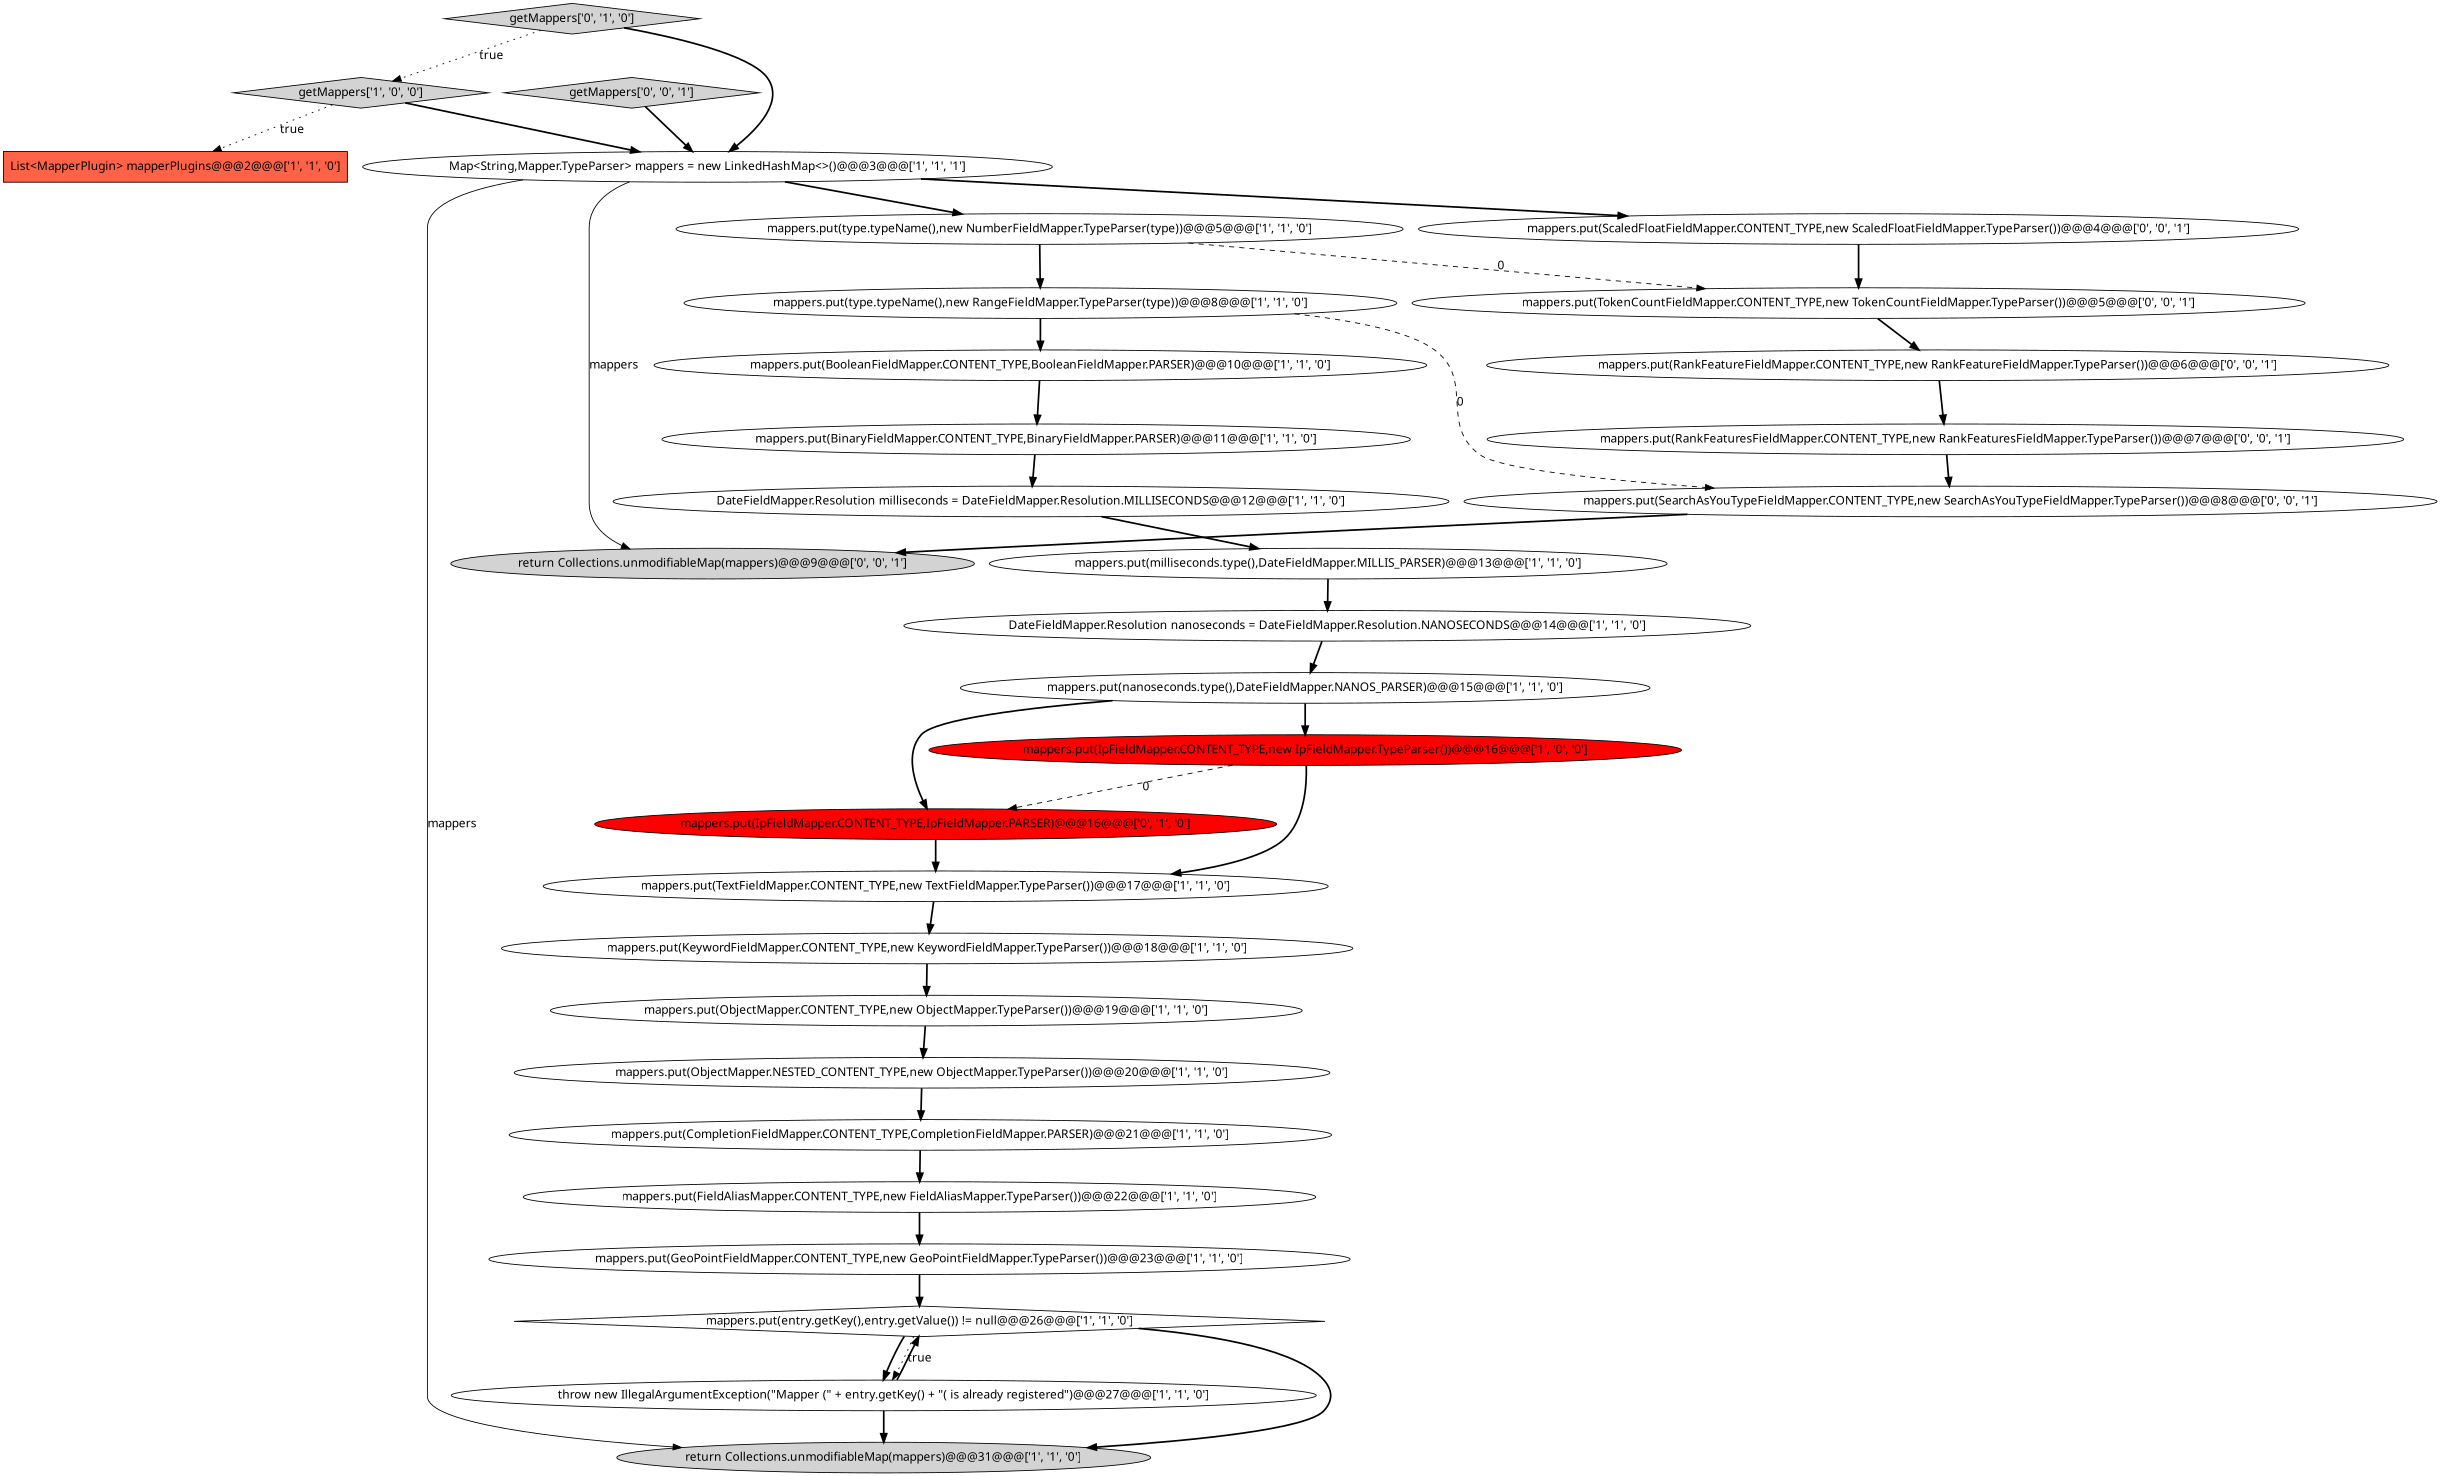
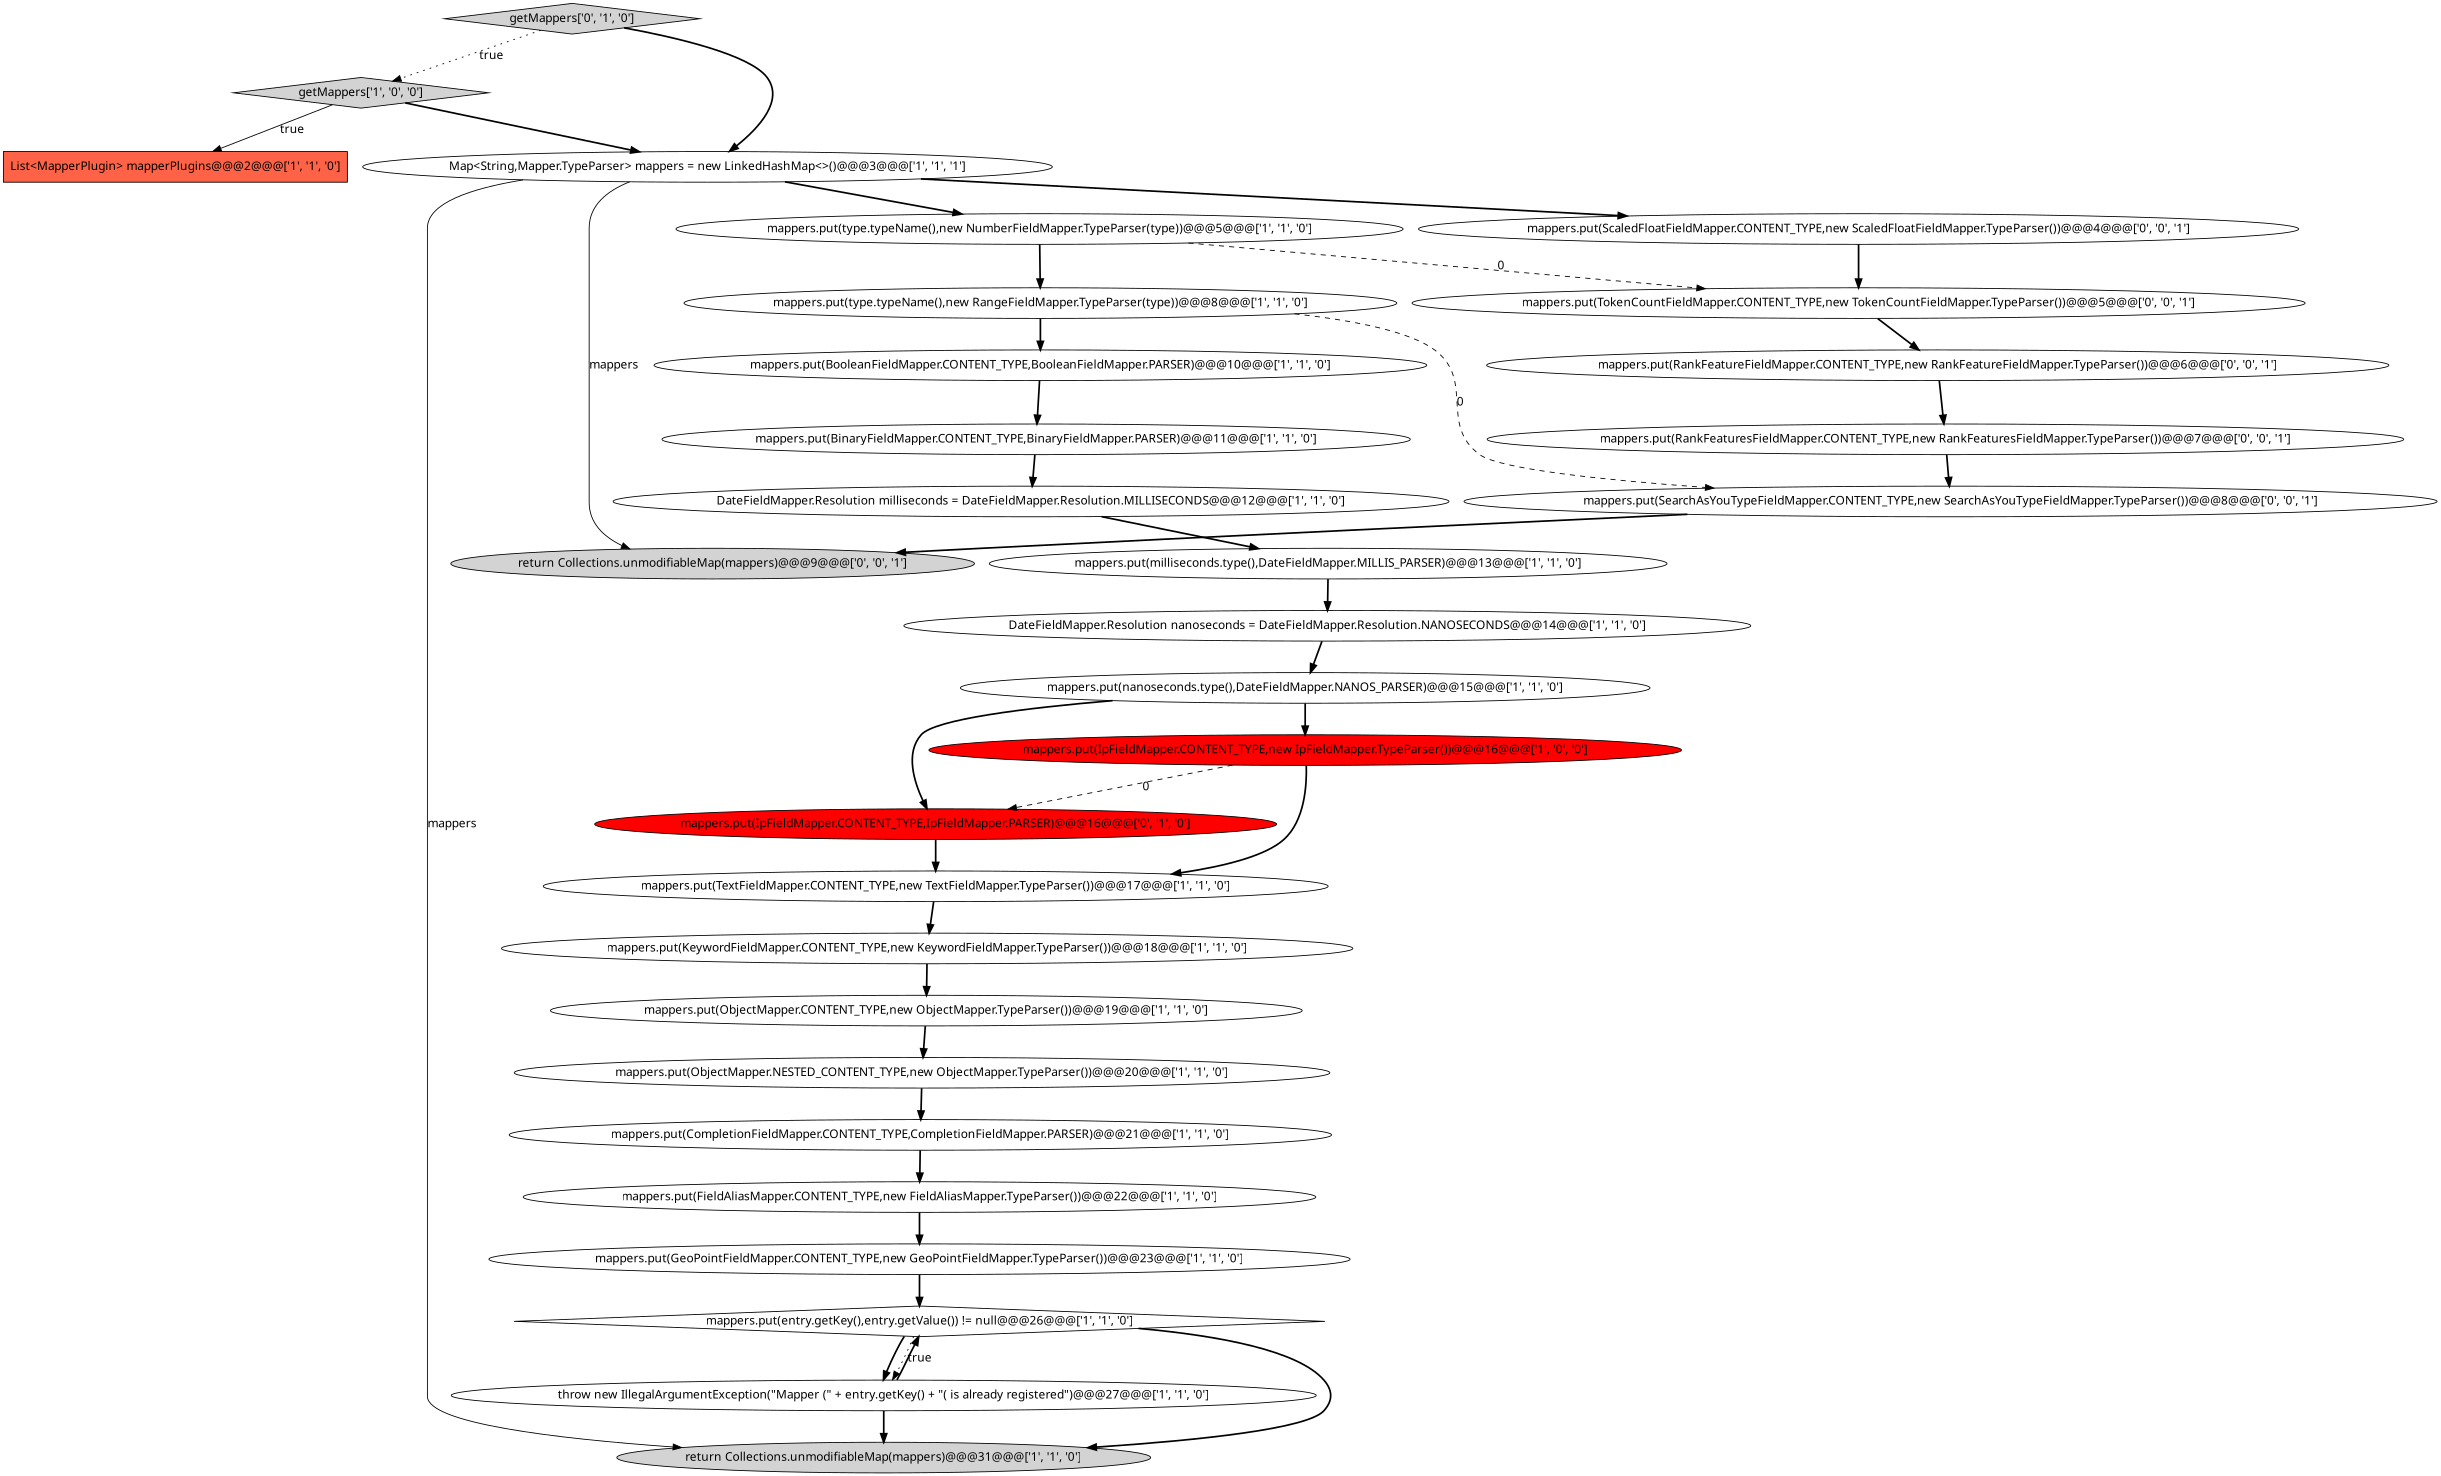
node "getMappers['0', '0', '1']": removed
edge "getMappers['1', '0', '0']" -> "List<MapperPlugin> mapperPlugins@@@2@@@['1', '1', '0']": style dotted -> solid
